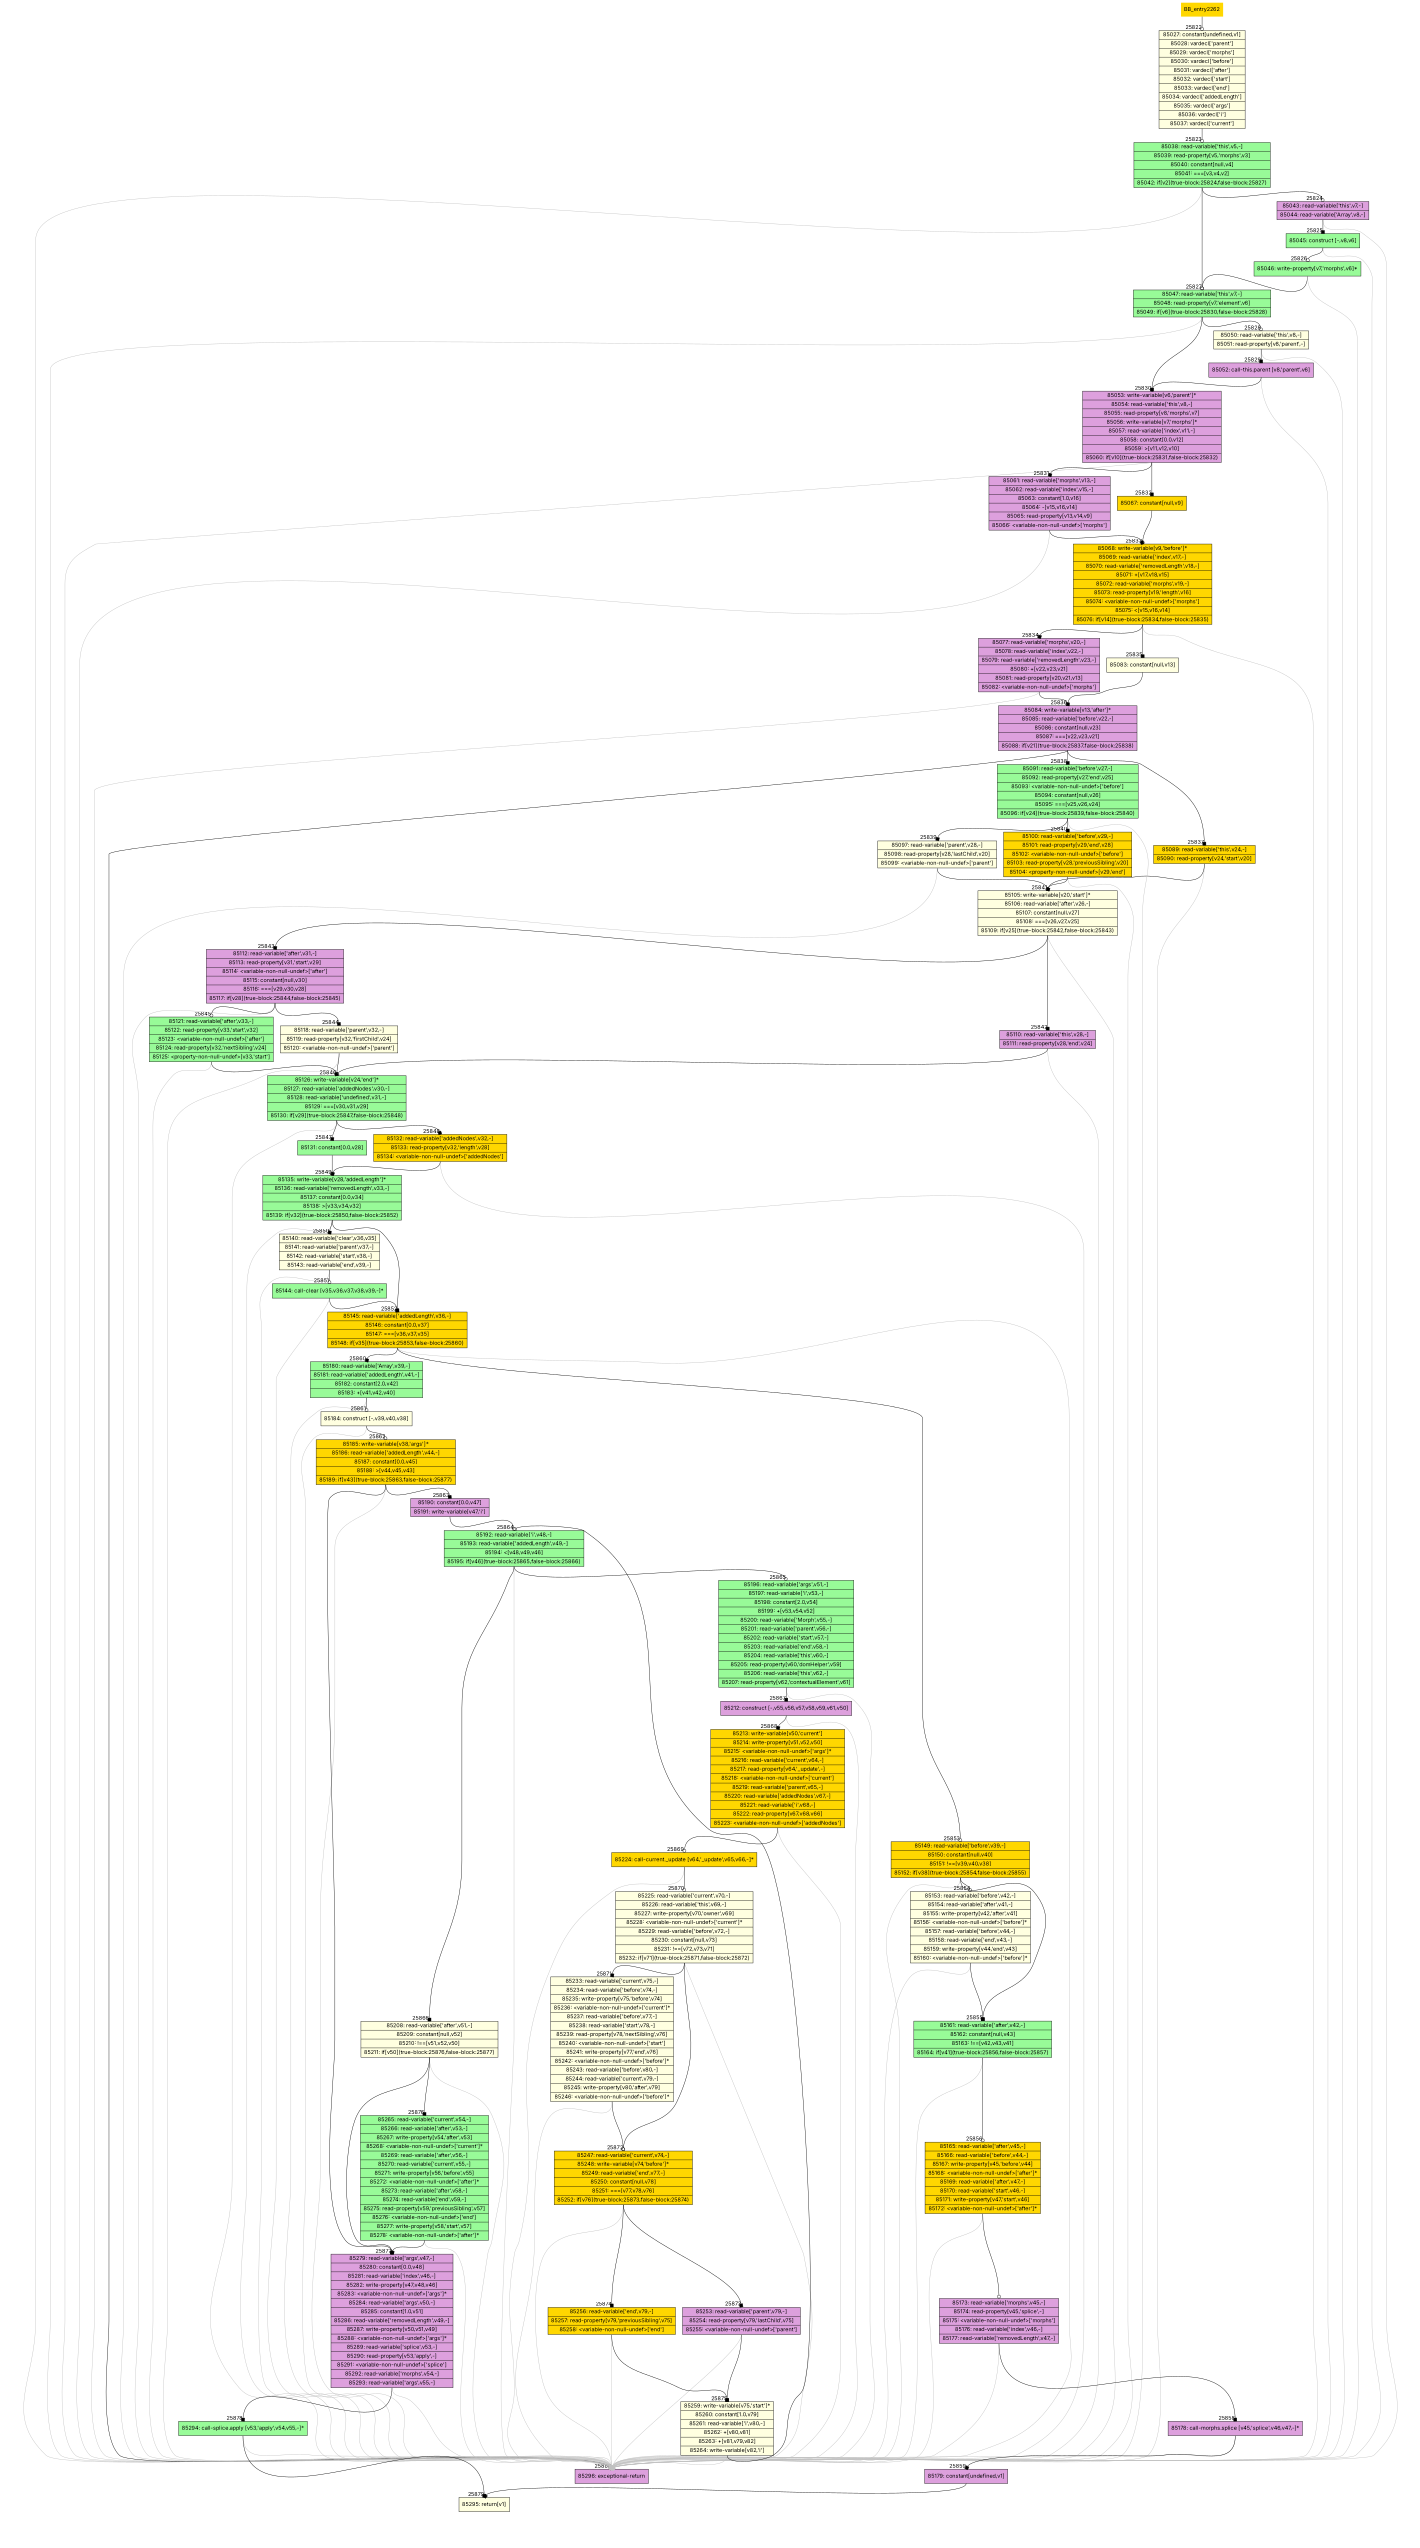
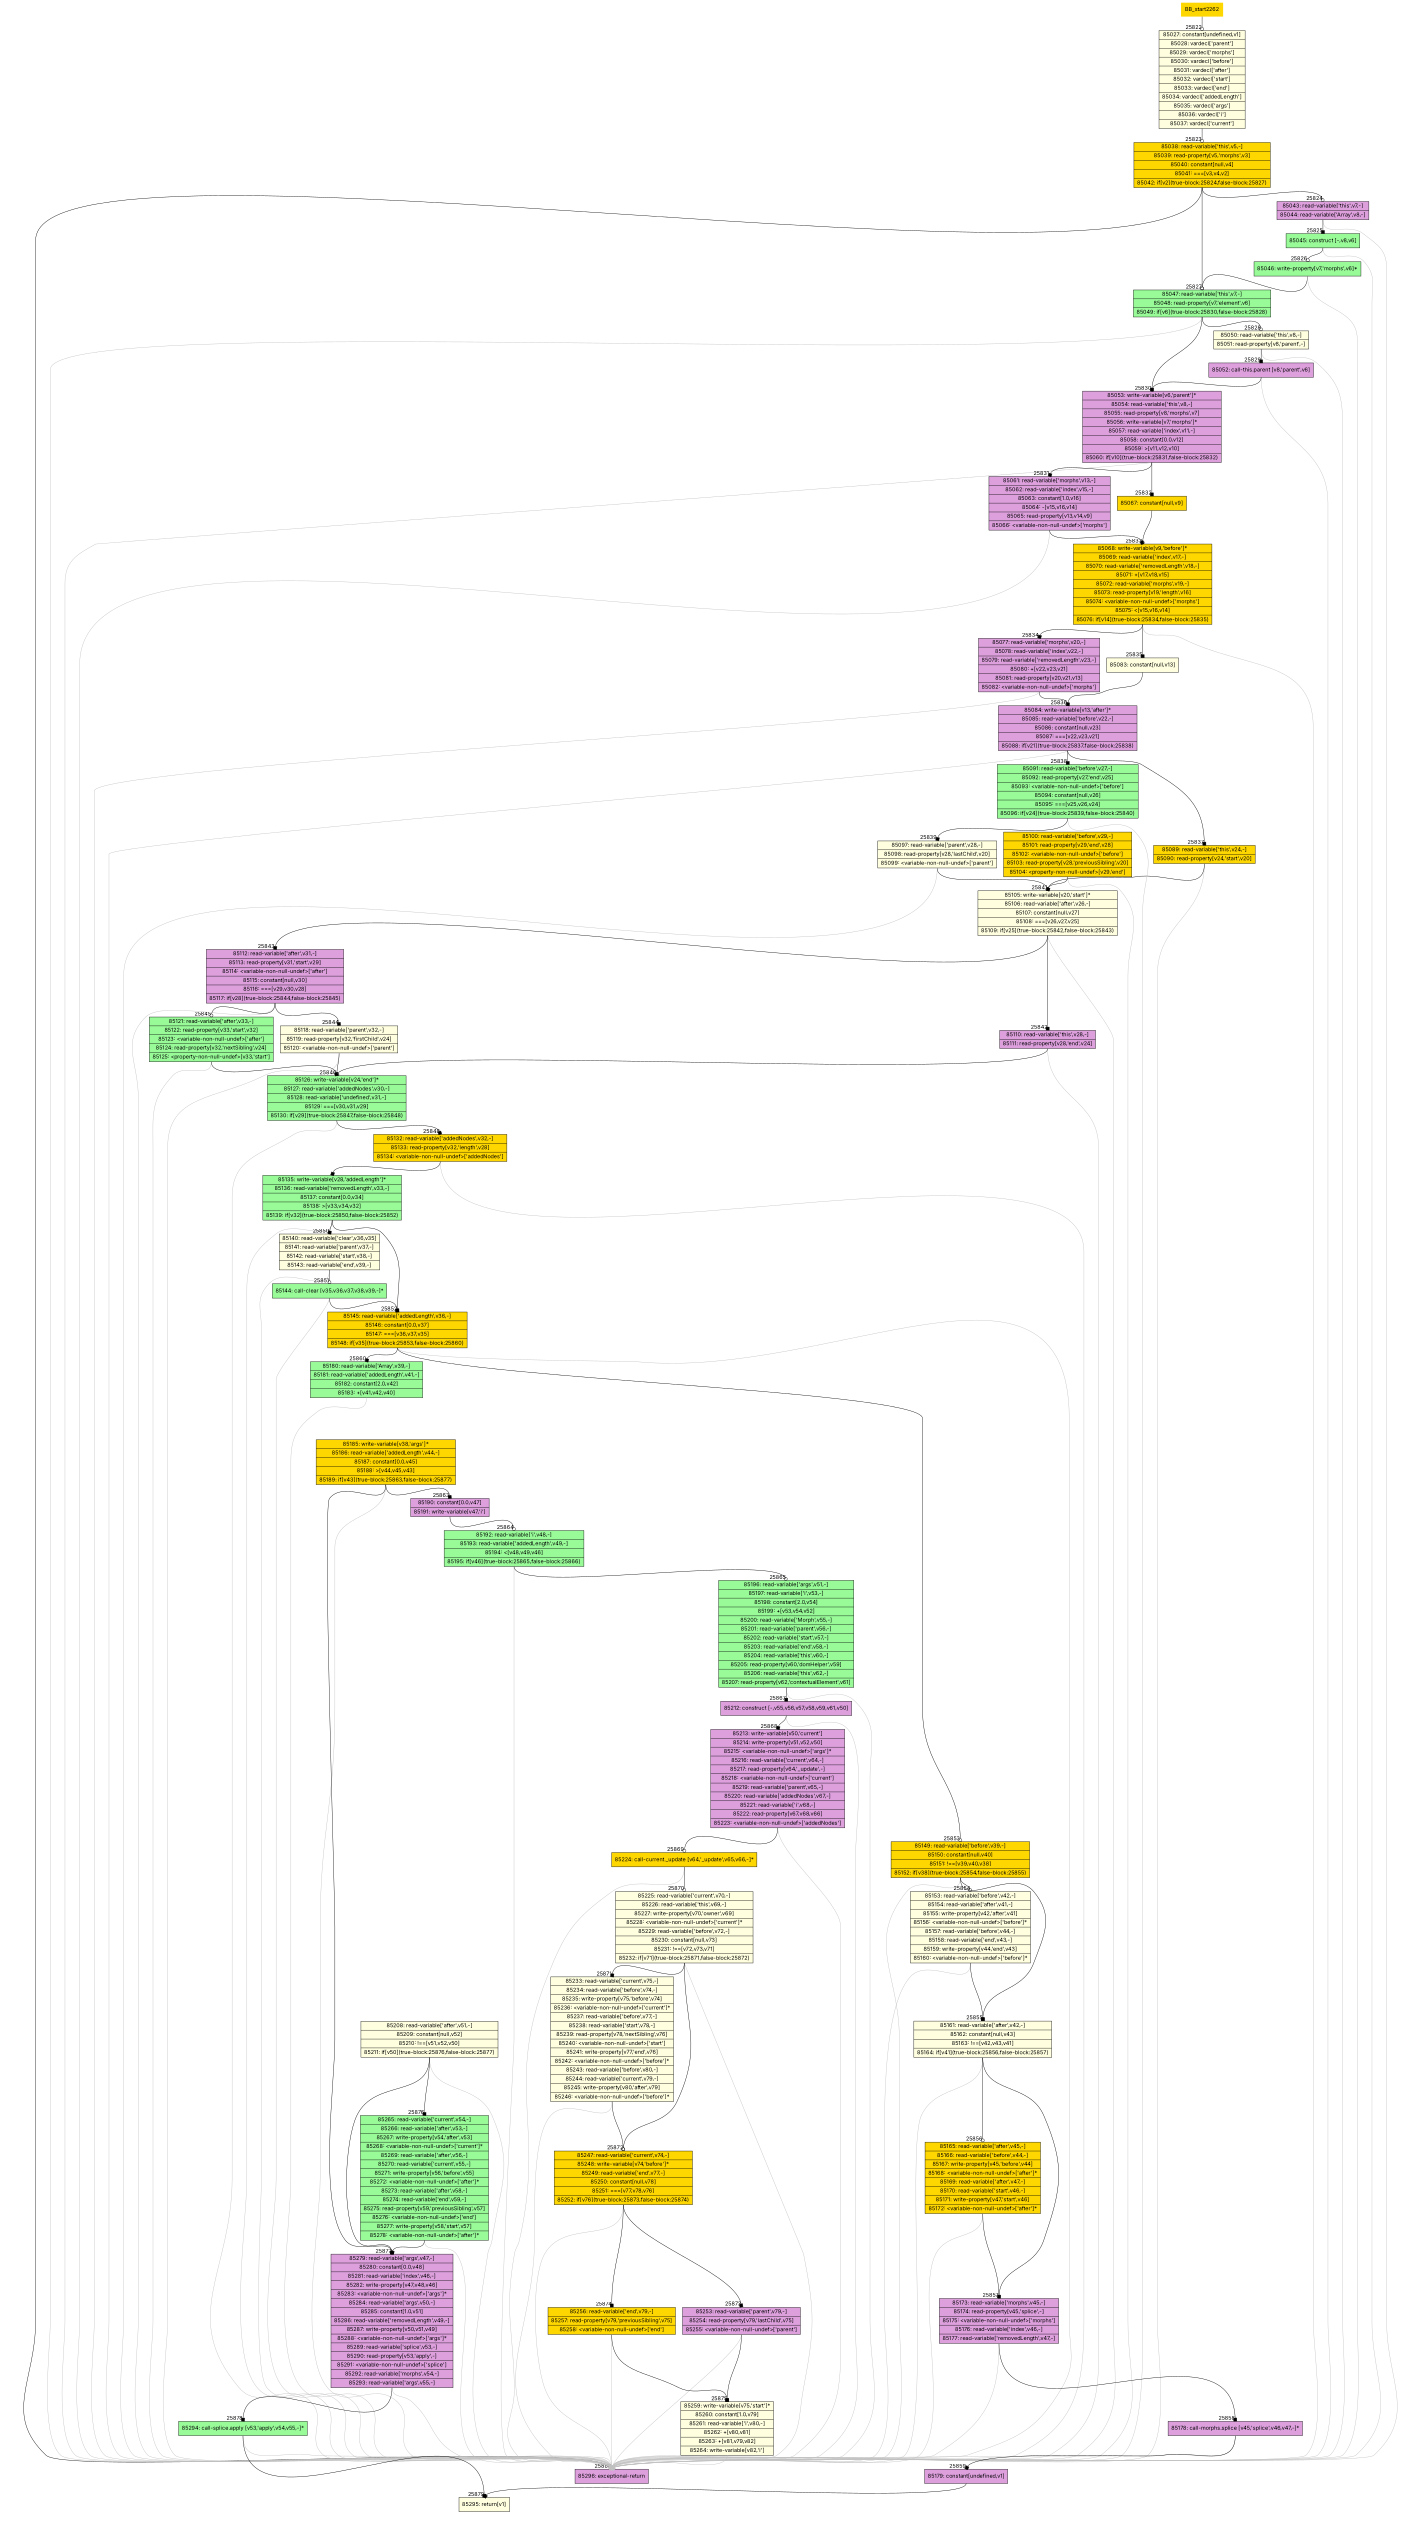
node "BB_entry2262": label "BB_entry2262" -> "BB_start2262"
node "85038: read-variable['this',v5,-]": fillcolor palegreen -> gold
edge "85091: read-variable['before',v27,-]" -> "85100: read-variable['before',v29,-]": removed
edge "85038: read-variable['this',v5,-]" -> "85296: exceptional-return": color gray -> black
node "85131: constant[0.0,v28]": removed
edge "85084: write-variable[v13,'after']*" -> "85296: exceptional-return": color black -> gray
node "85184: construct [-,v39,v40,v38]": removed
node "85213: write-variable[v50,'current']": fillcolor gold -> plum
edge "85192: read-variable['i',v48,-]" -> "85208: read-variable['after',v51,-]": removed
edge "85259: write-variable[v75,'start']*" -> "85192: read-variable['i',v48,-]": removed
node "85161: read-variable['after',v42,-]": fillcolor palegreen -> lightyellow
edge "85161: read-variable['after',v42,-]" -> "85173: read-variable['morphs',v45,-]": added
